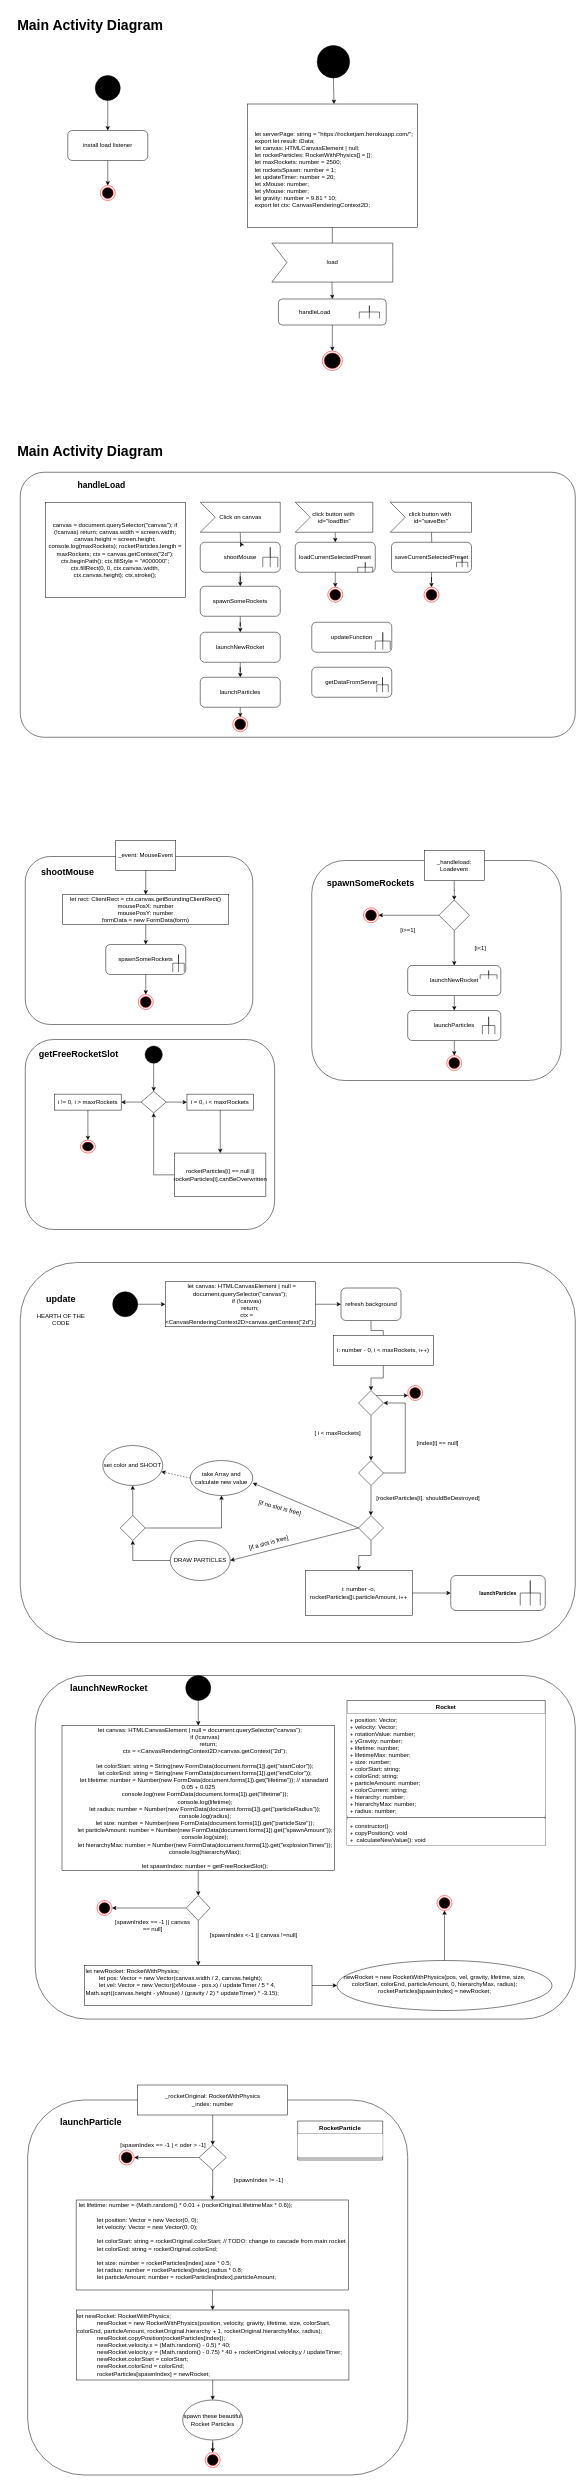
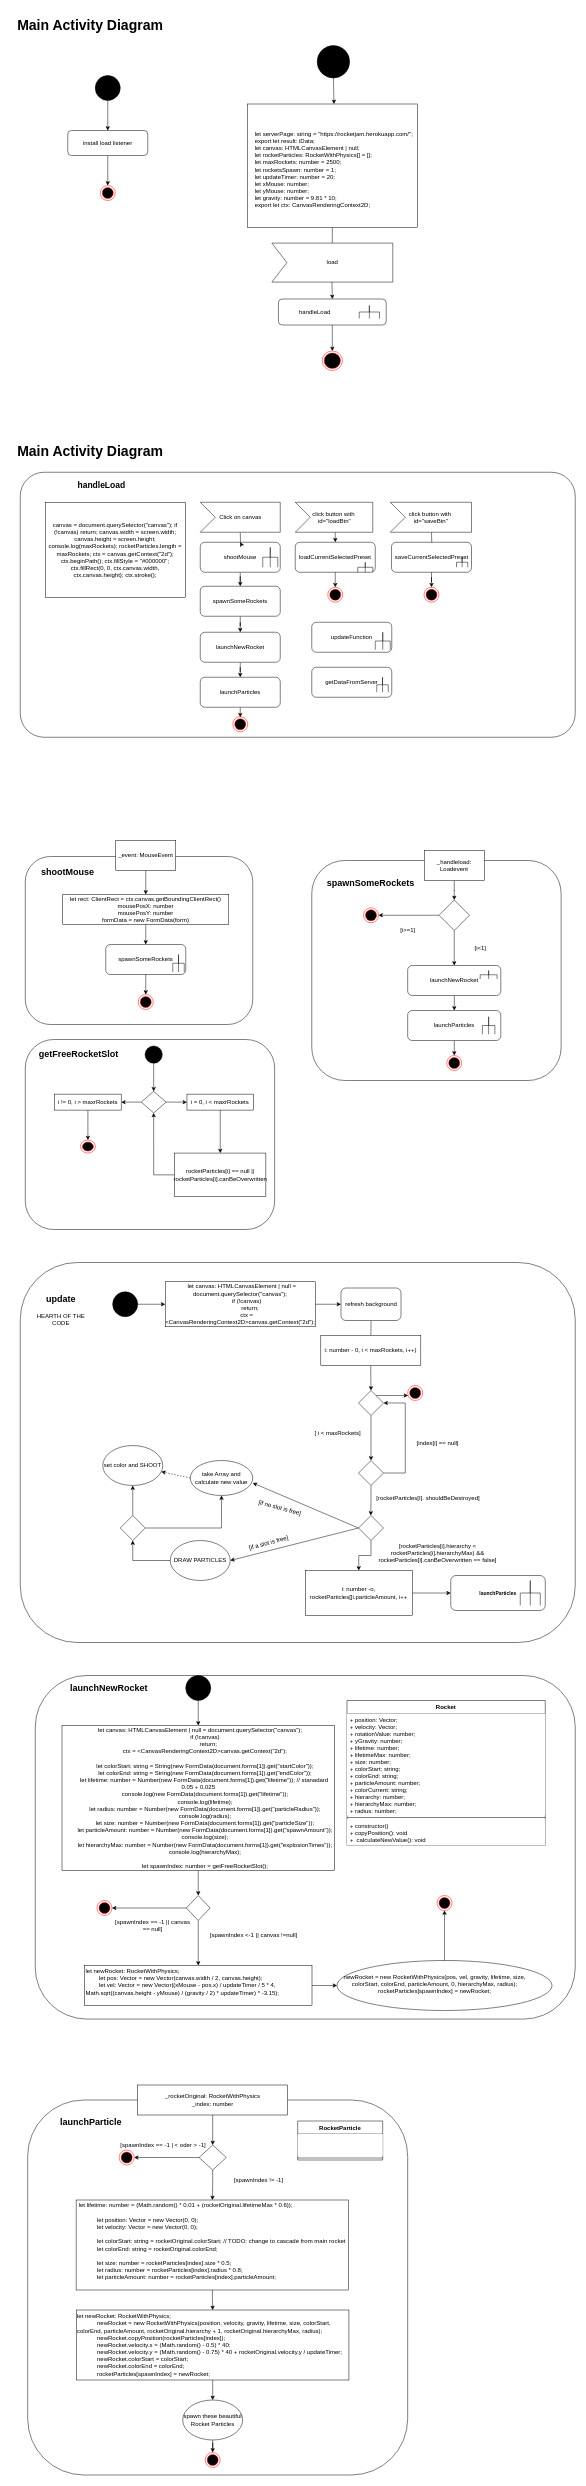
node "install load listener": size 80x30 -> 80x25
node "i: number - 0, i < maxRockets, i++)": moved (383, 1350) -> (371, 1350)
node "[rocketParticles[i].hierarchy < rocketParticles[i].hierarchyMax) && rocketParticles[i].canBeOverwritten == false]": added
